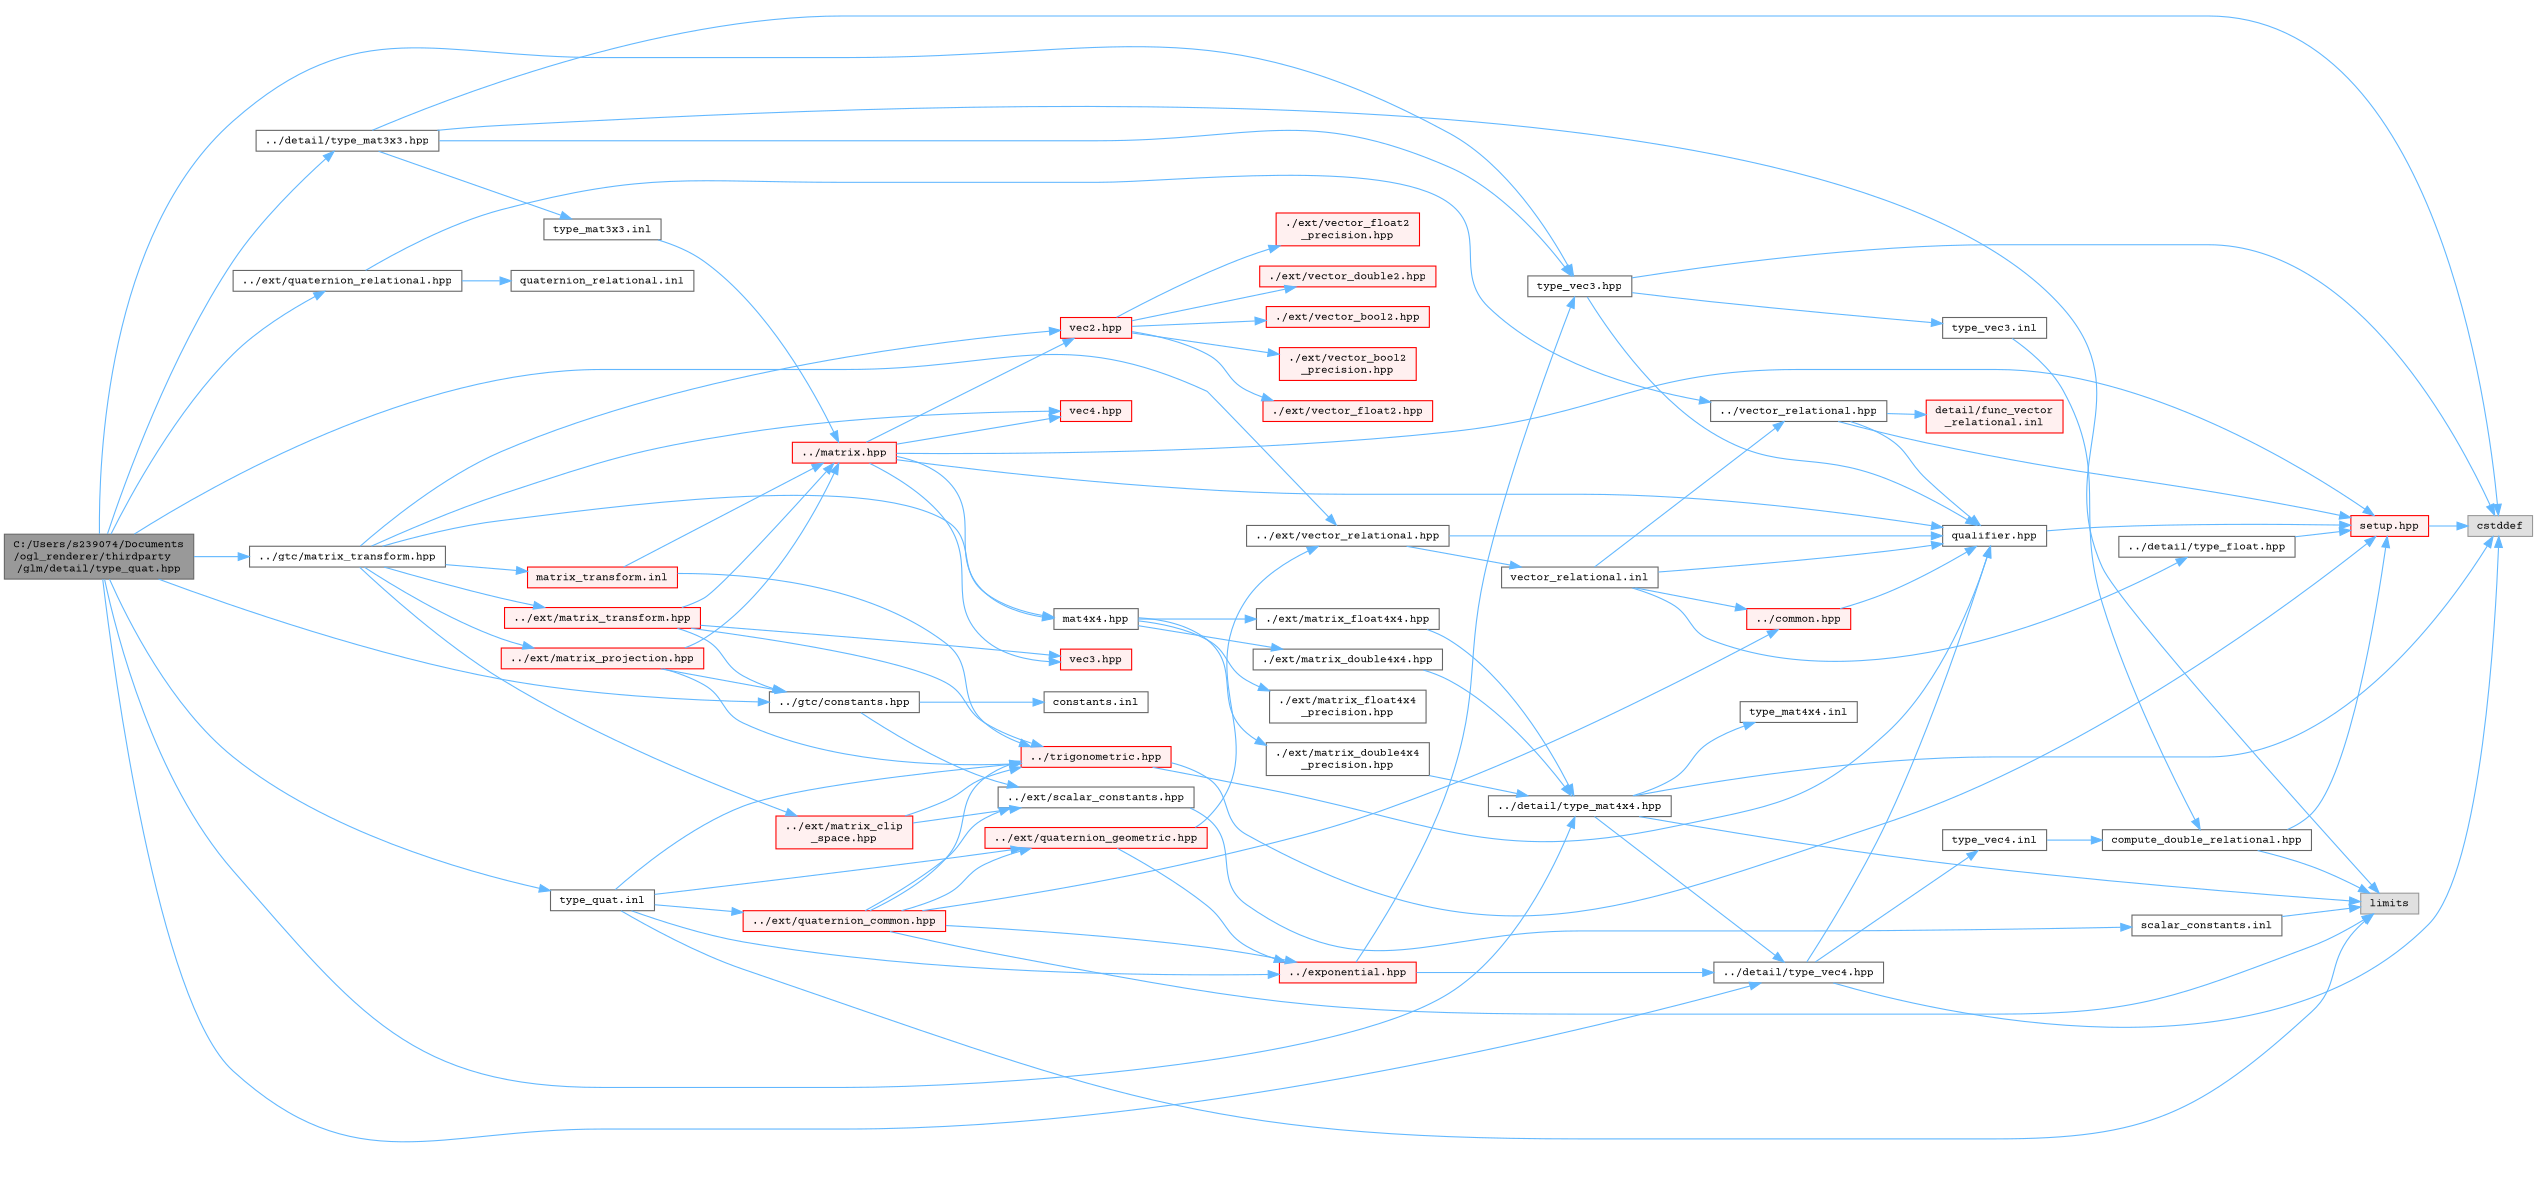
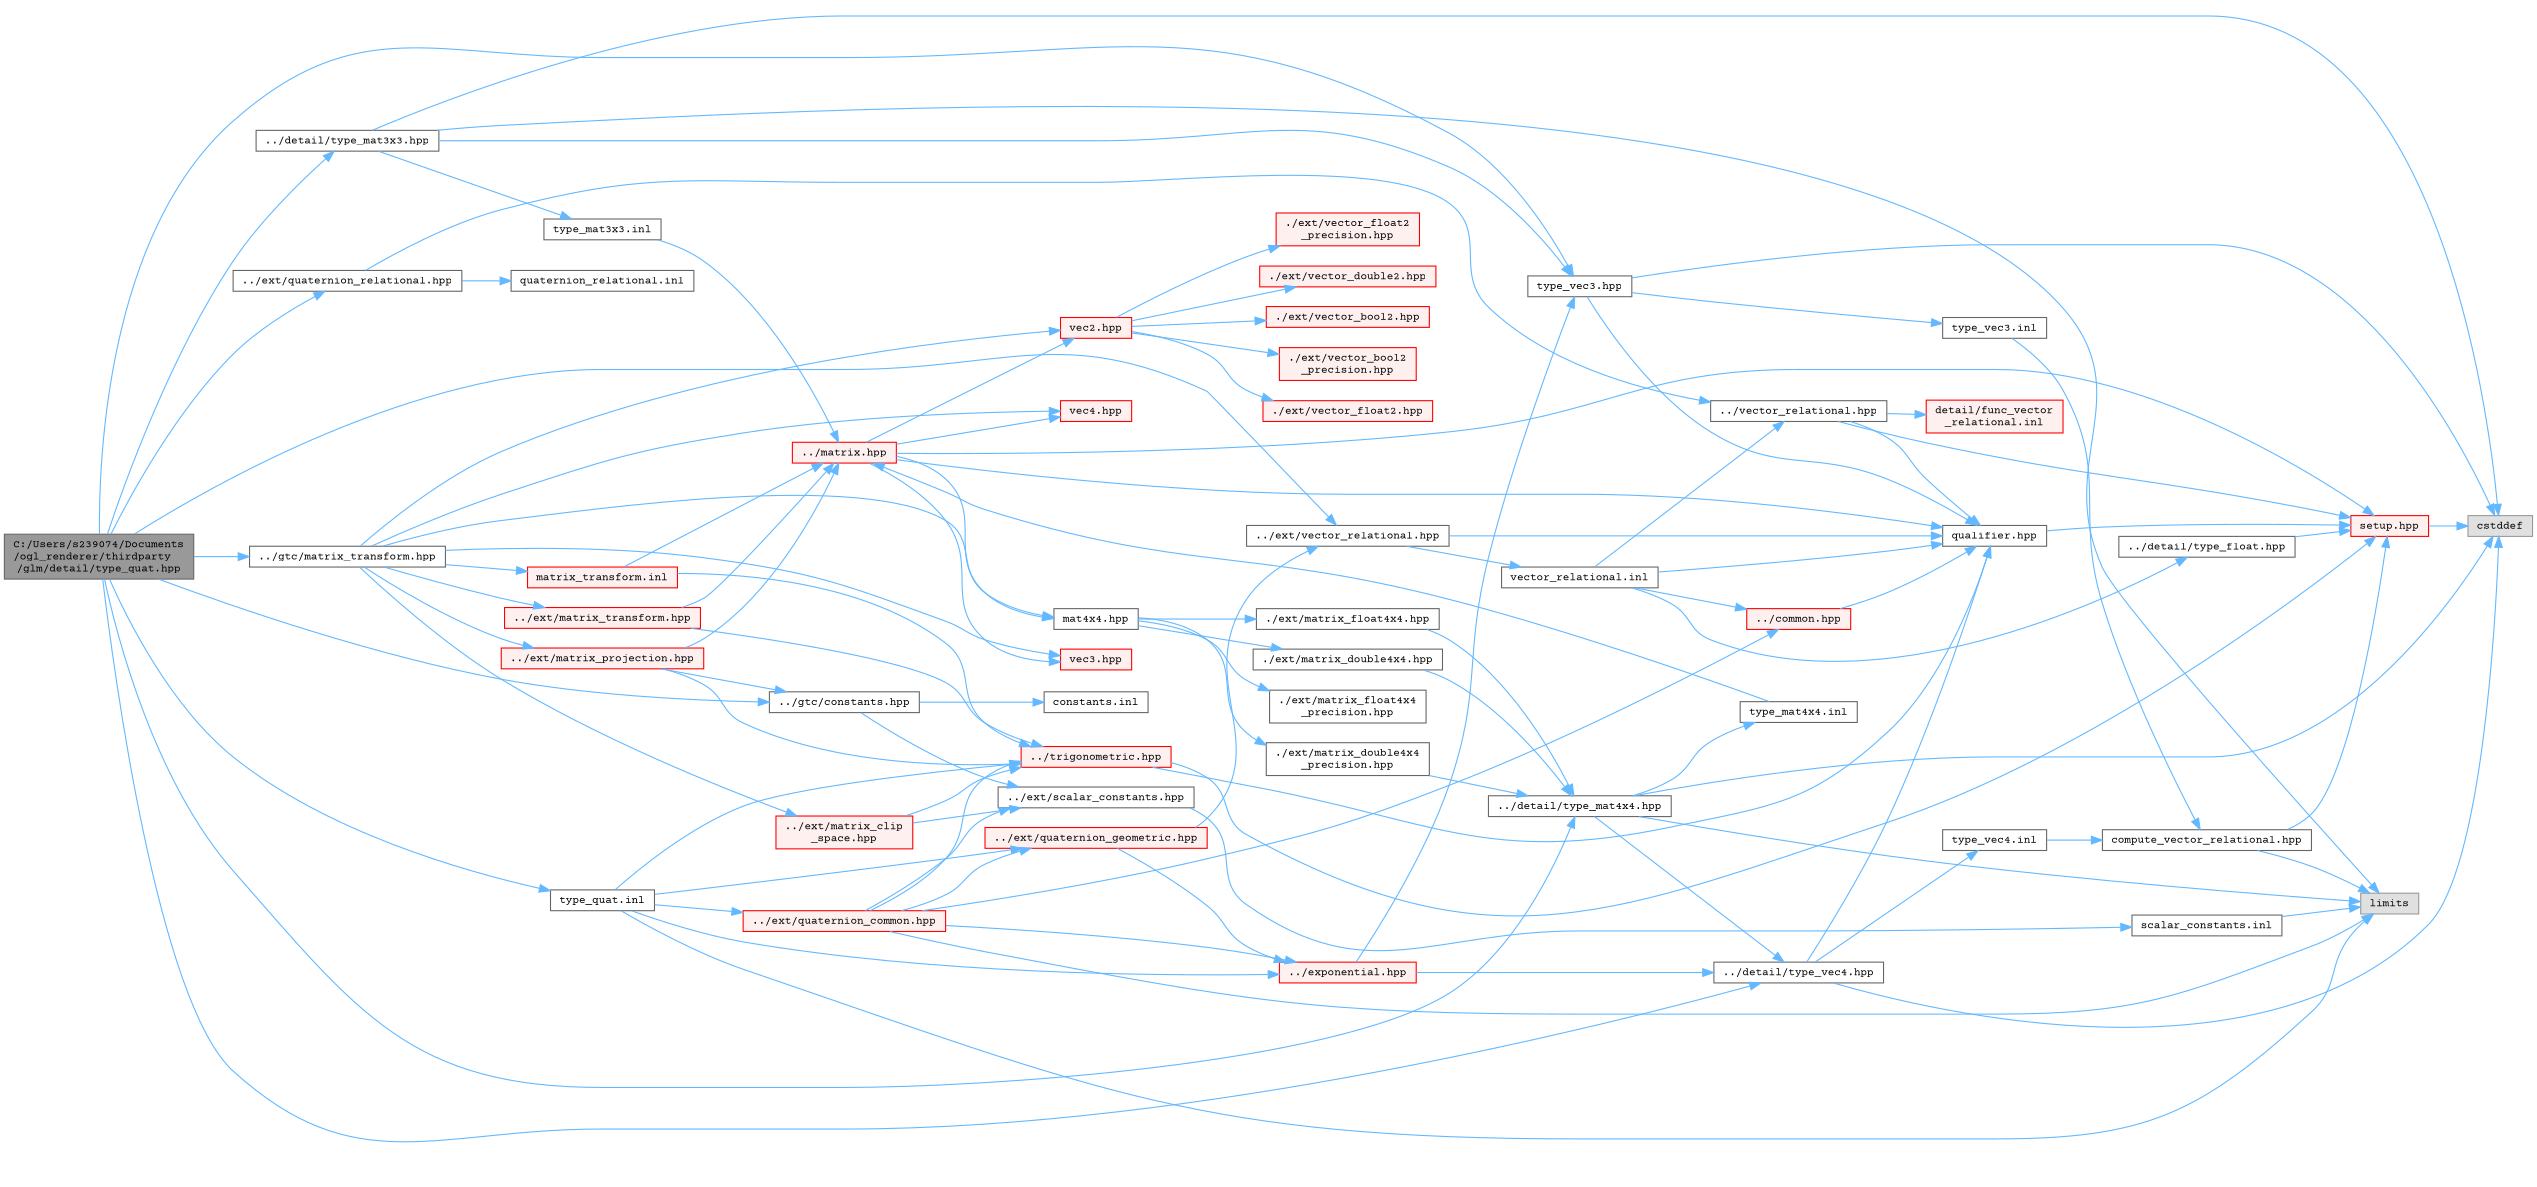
edge "type_mat4x4.inl" -> "../matrix.hpp": added
edge "../ext/matrix_transform.hpp" -> "vec3.hpp": now "../gtc/matrix_transform.hpp" -> "vec3.hpp"
edge "../ext/matrix_transform.hpp" -> "../gtc/constants.hpp": removed
node "compute_double_relational.hpp": label "compute_double_relational.hpp" -> "compute_vector_relational.hpp"
